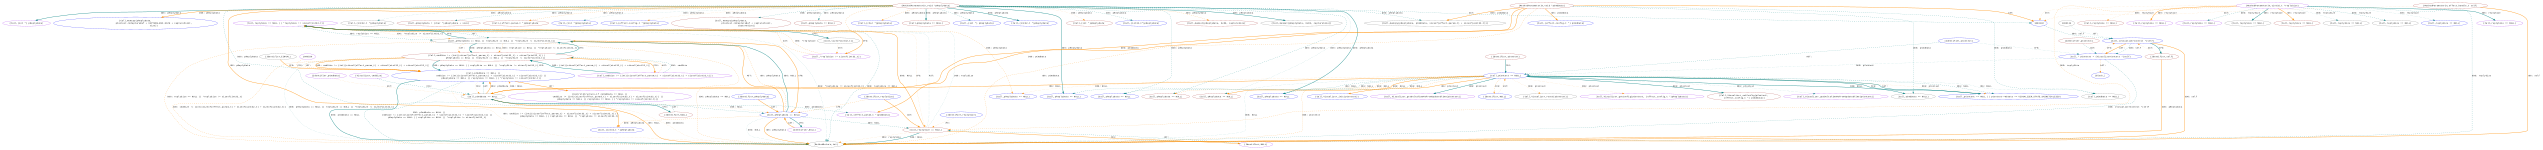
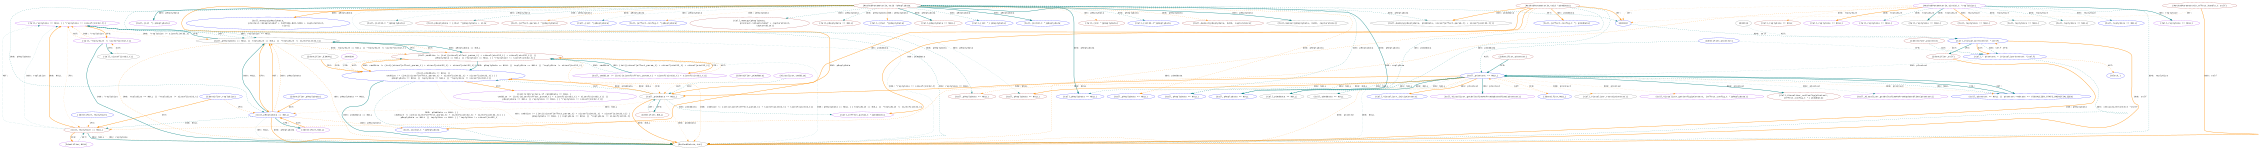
edge "(Call,replySize == NULL || *replySize != sizeof(int32_t))" -> "(Call,sizeof(int32_t))": now "(Call,*replySize != sizeof(int32_t))" -> "(Call,sizeof(int32_t))"
edge "(Call,*replySize != sizeof(int32_t))" -> "(MethodReturn,int)": added, label "DDG: *replySize"
